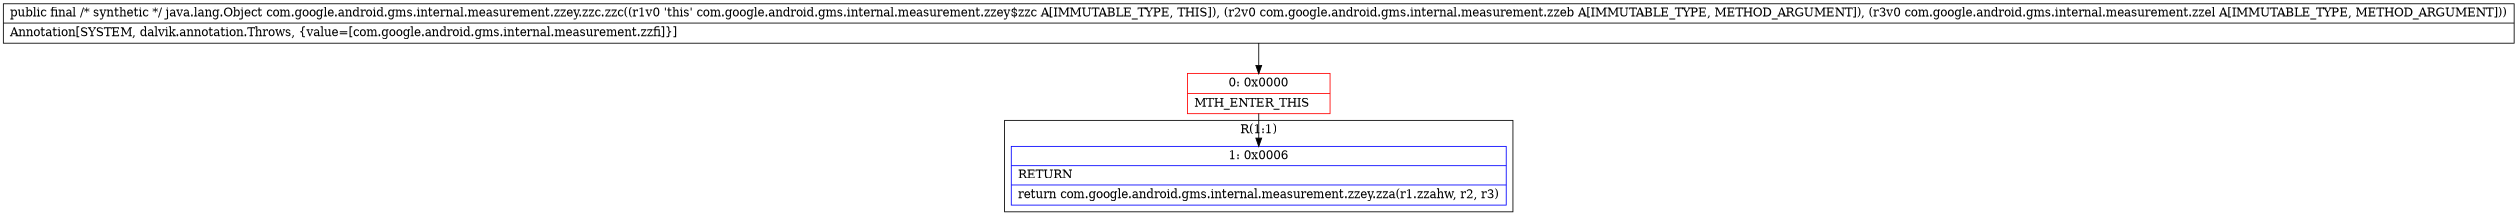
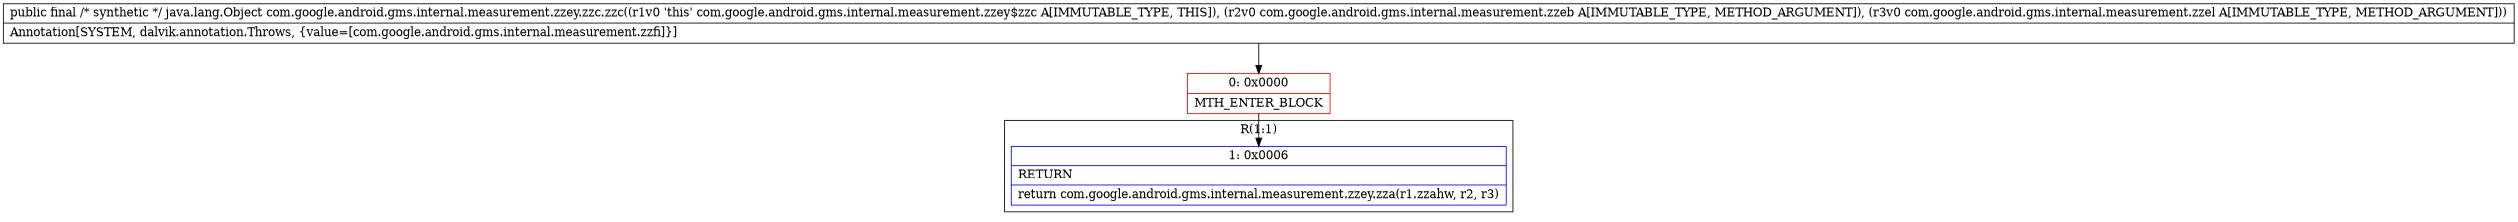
node "0: 0x0000": text "MTH_ENTER_THIS" -> "MTH_ENTER_BLOCK"
